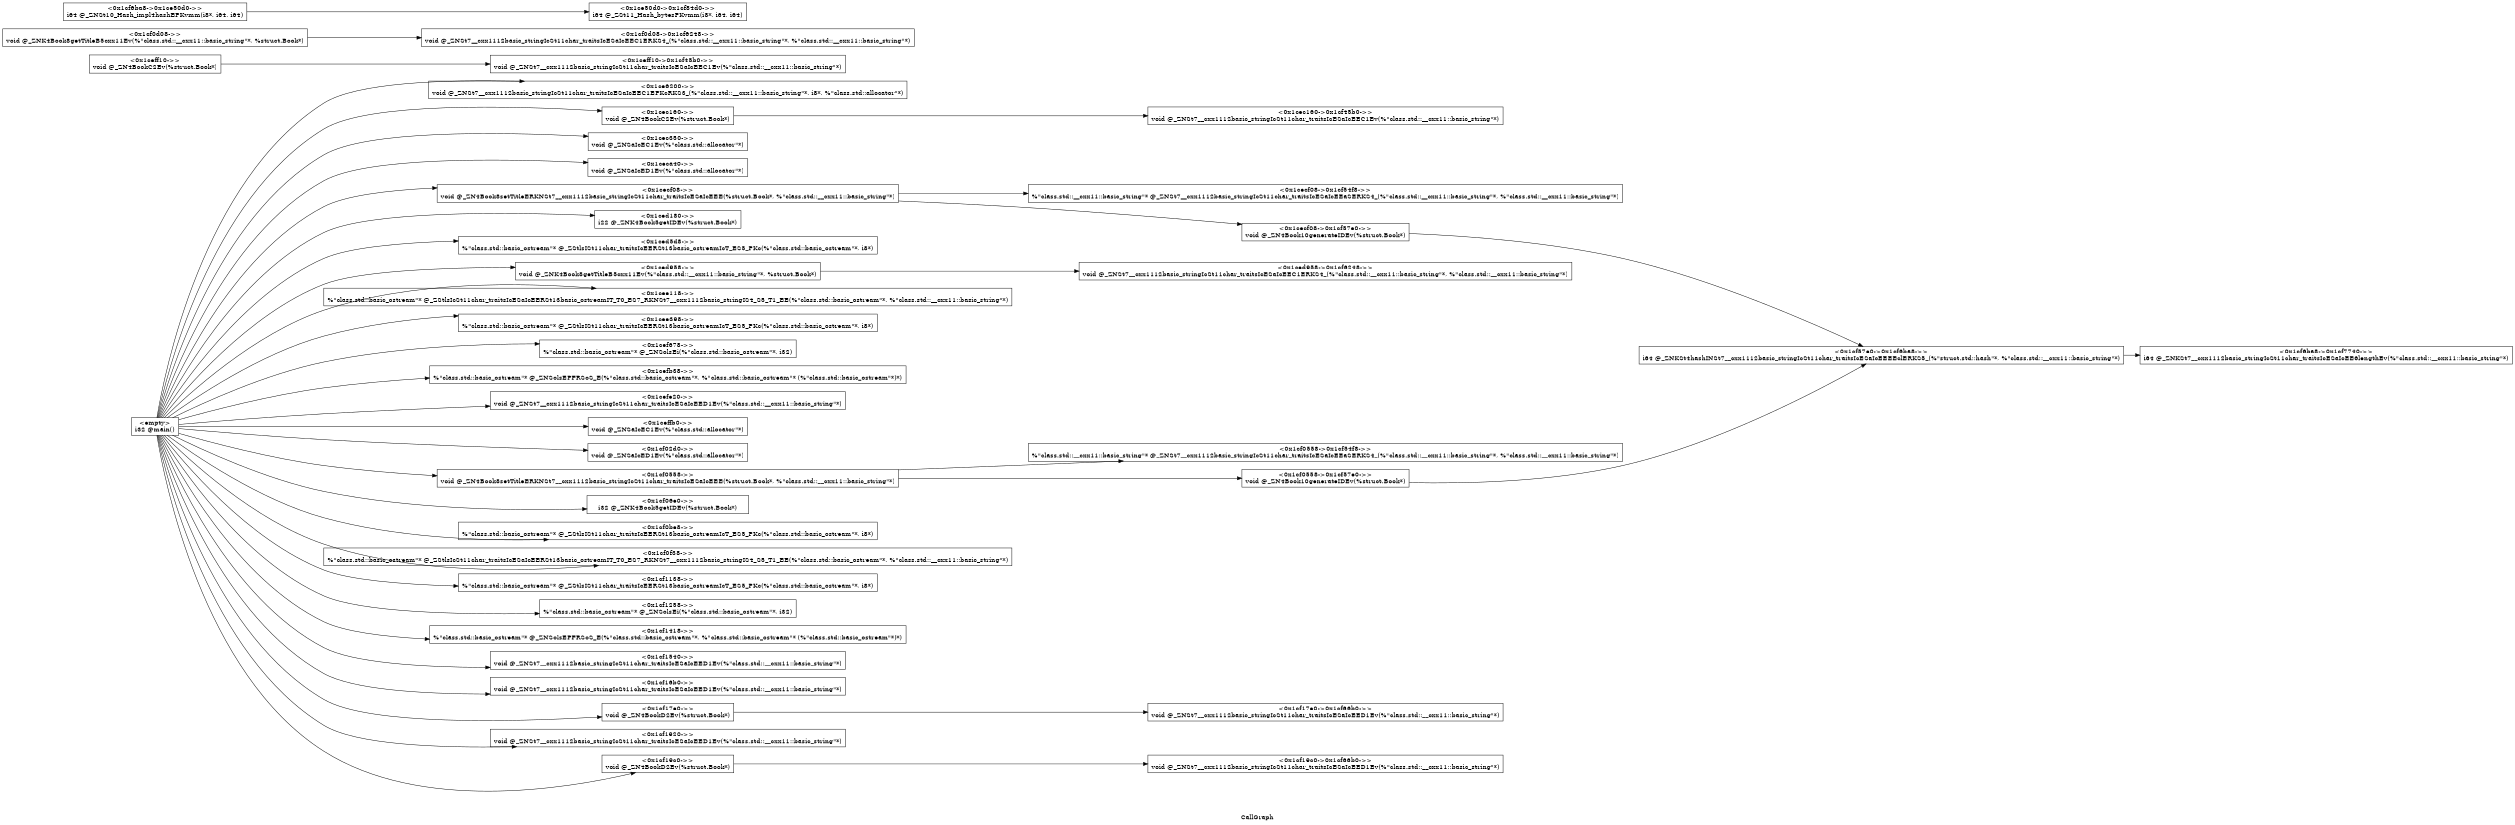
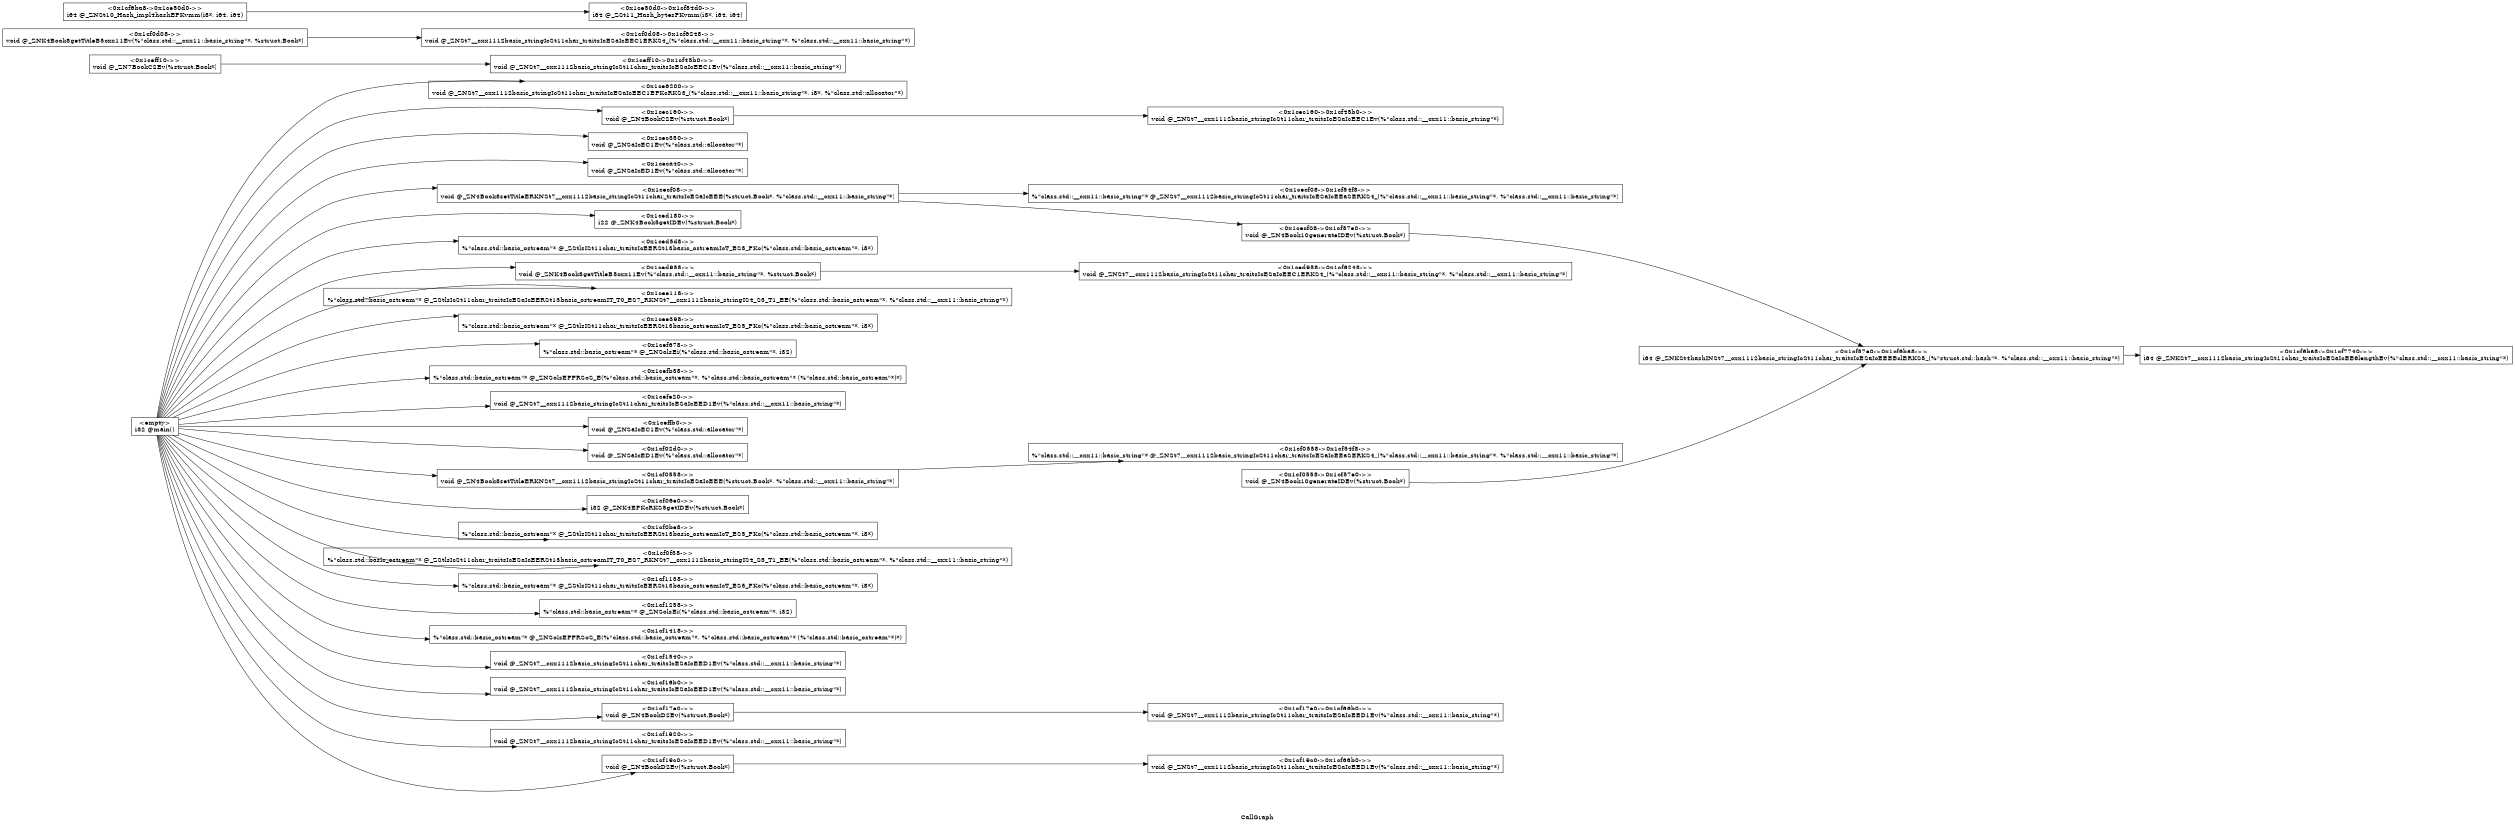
node "<0x1ceff10->>": text "void @_ZN4BookC2Ev(%struct.Book*)" -> "void @_ZN7BookC2Ev(%struct.Book*)"
edge "<0x1cf0558->>" -> "<0x1cf0558->0x1cf57e0->>": removed
node "<0x1cf06e0->>": text "i32 @_ZNK4Book5getIDEv(%struct.Book*)" -> "i32 @_ZNK4EPKcRKS5getIDEv(%struct.Book*)"
